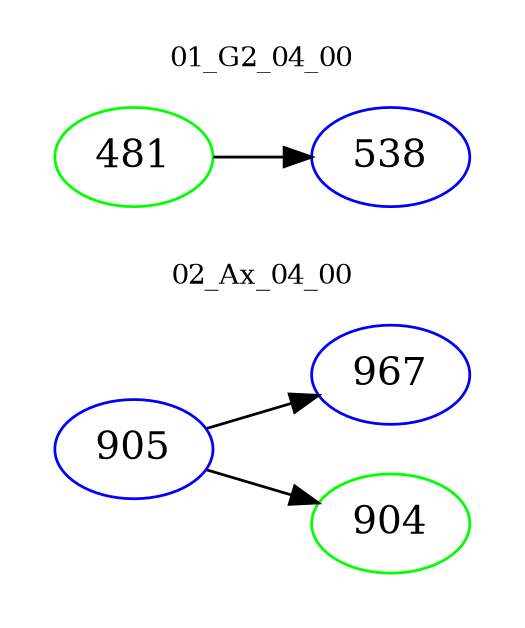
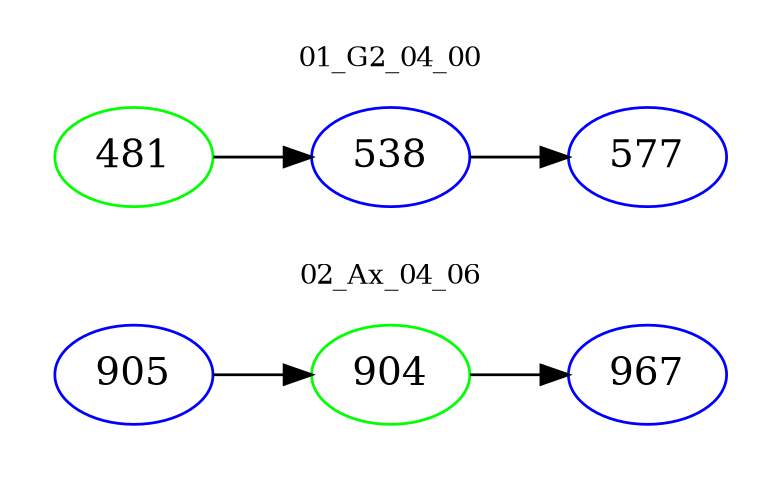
node "577": added
cluster "02_Ax_04_00": label "02_Ax_04_00" -> "02_Ax_04_06"
edge "905" -> "967": now "904" -> "967"
